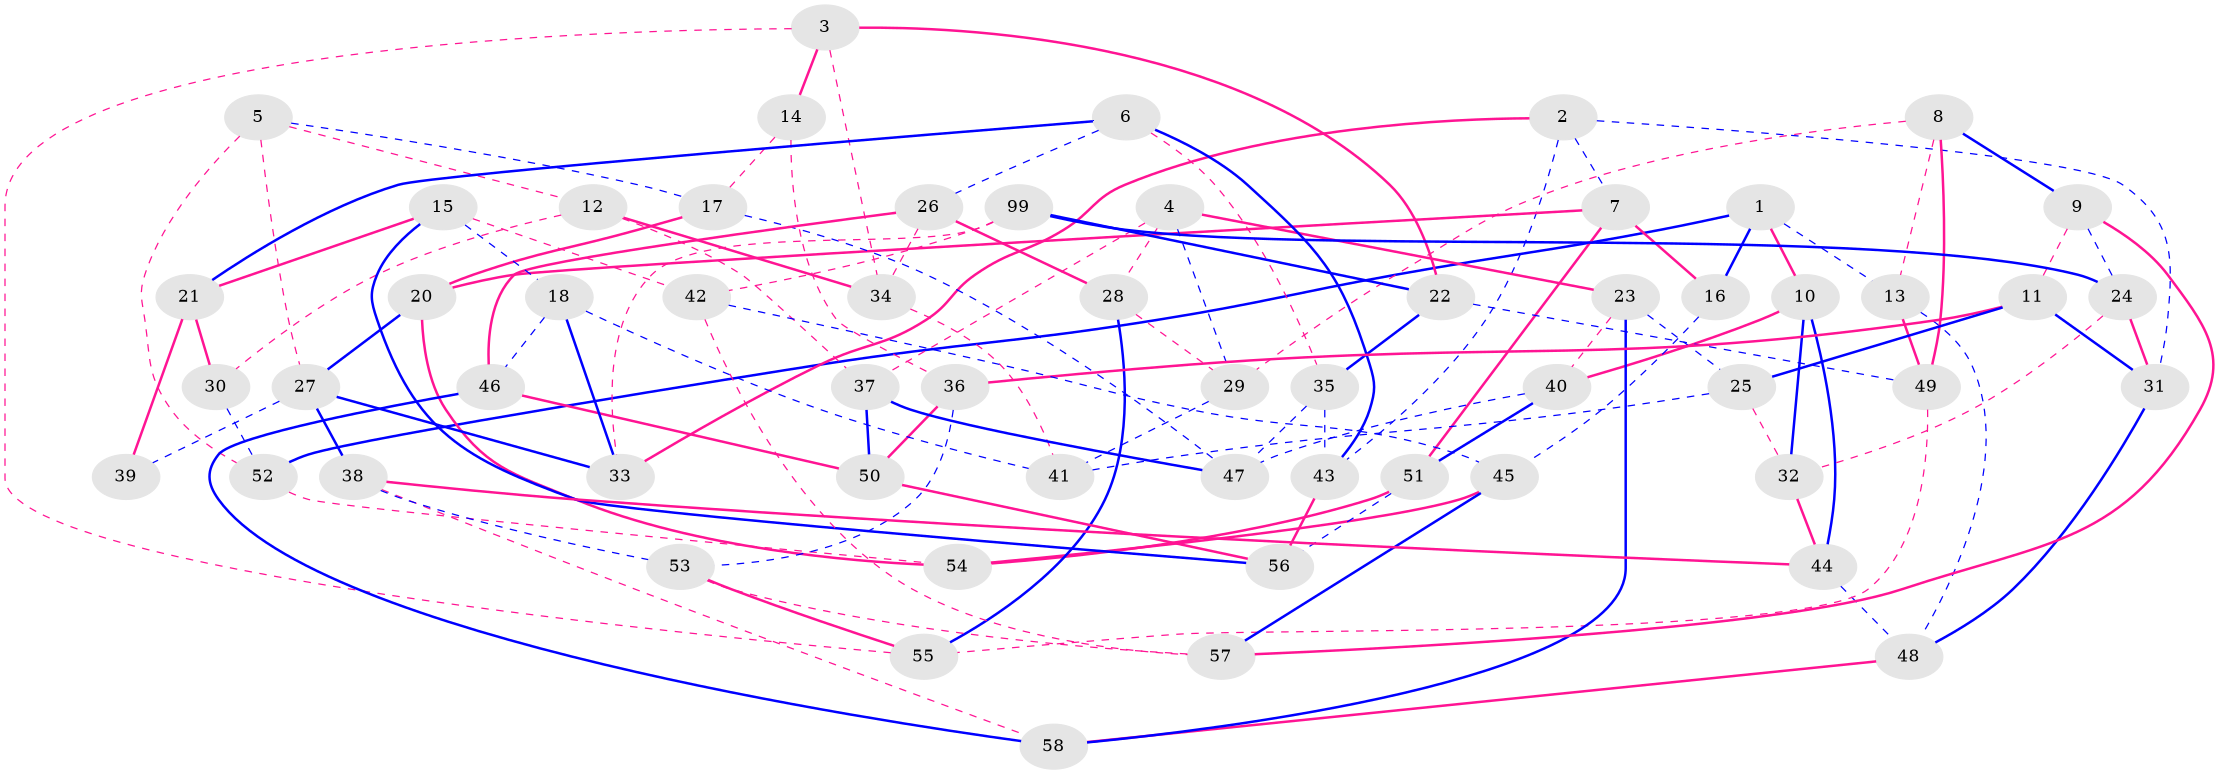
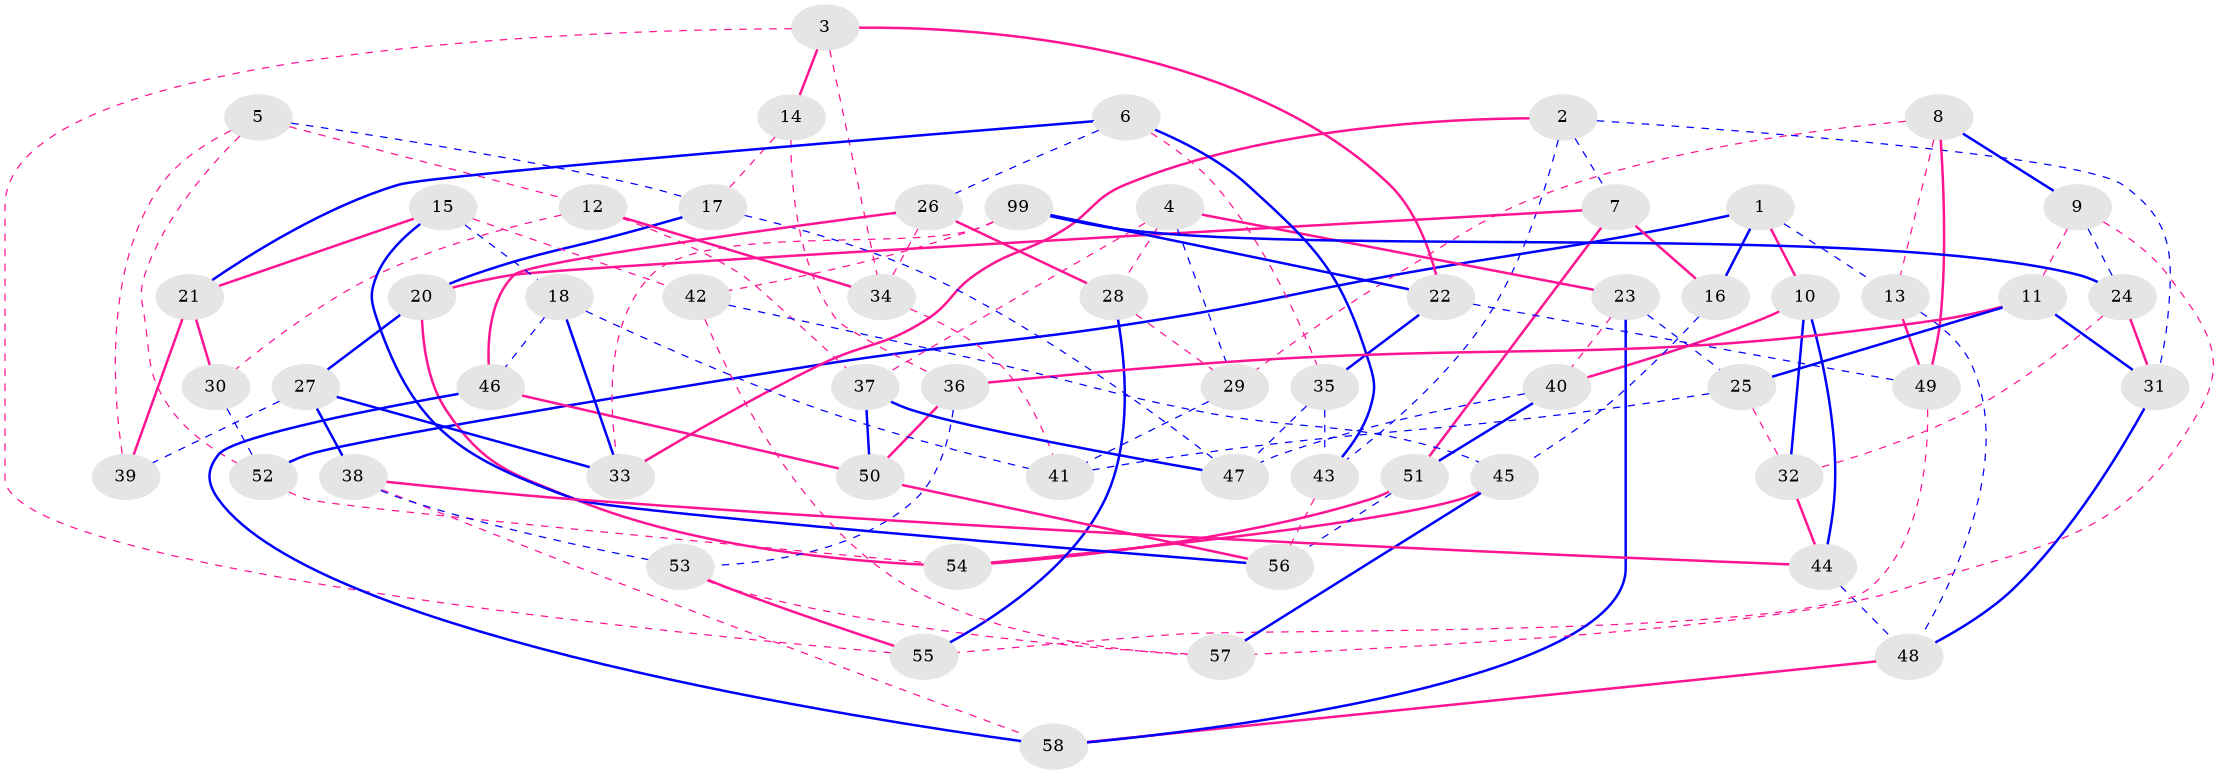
edge "17" -- "20": color deeppink -> blue
edge "5" -- "27": now "5" -- "39"
edge "43" -- "56": style bold -> dashed
edge "9" -- "57": style bold -> dashed
